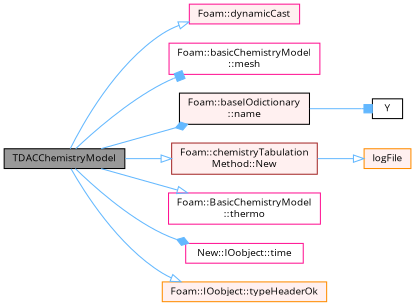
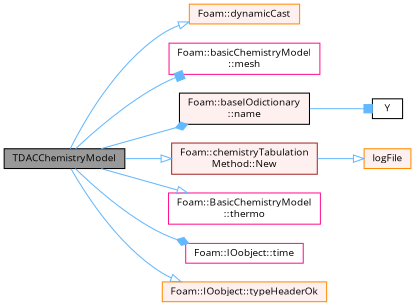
node "Foam::dynamicCast": color deeppink -> darkorange
node "New::IOobject::time": label "New::IOobject::time" -> "Foam::IOobject::time"
